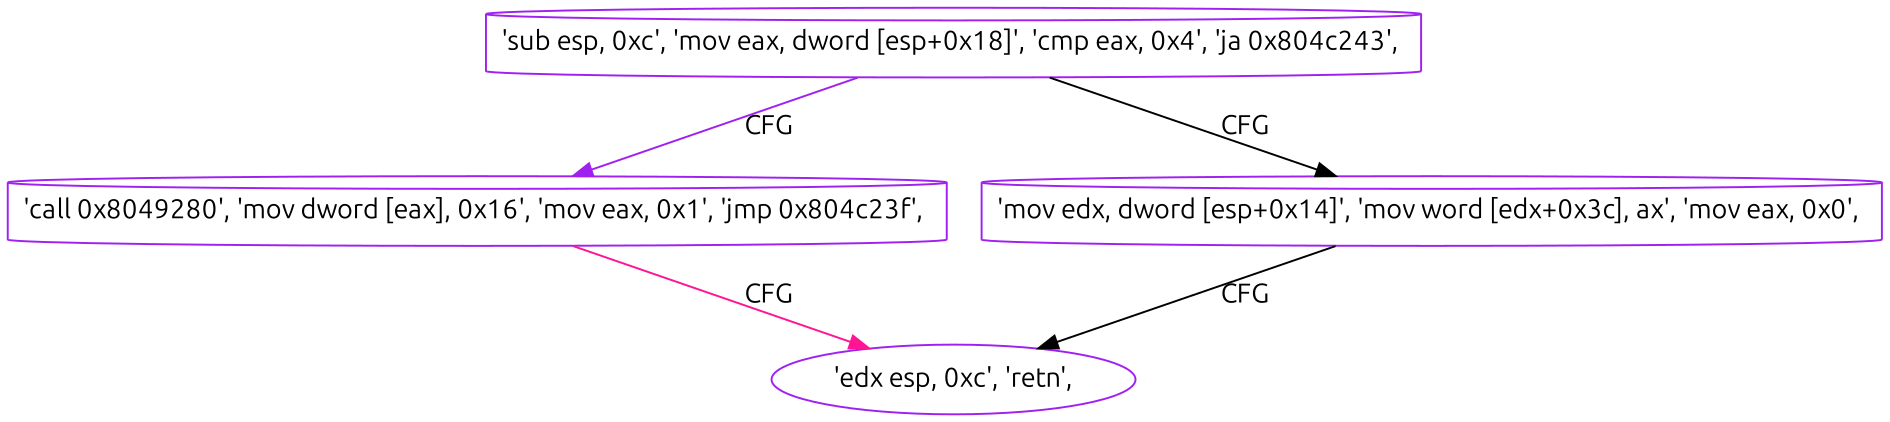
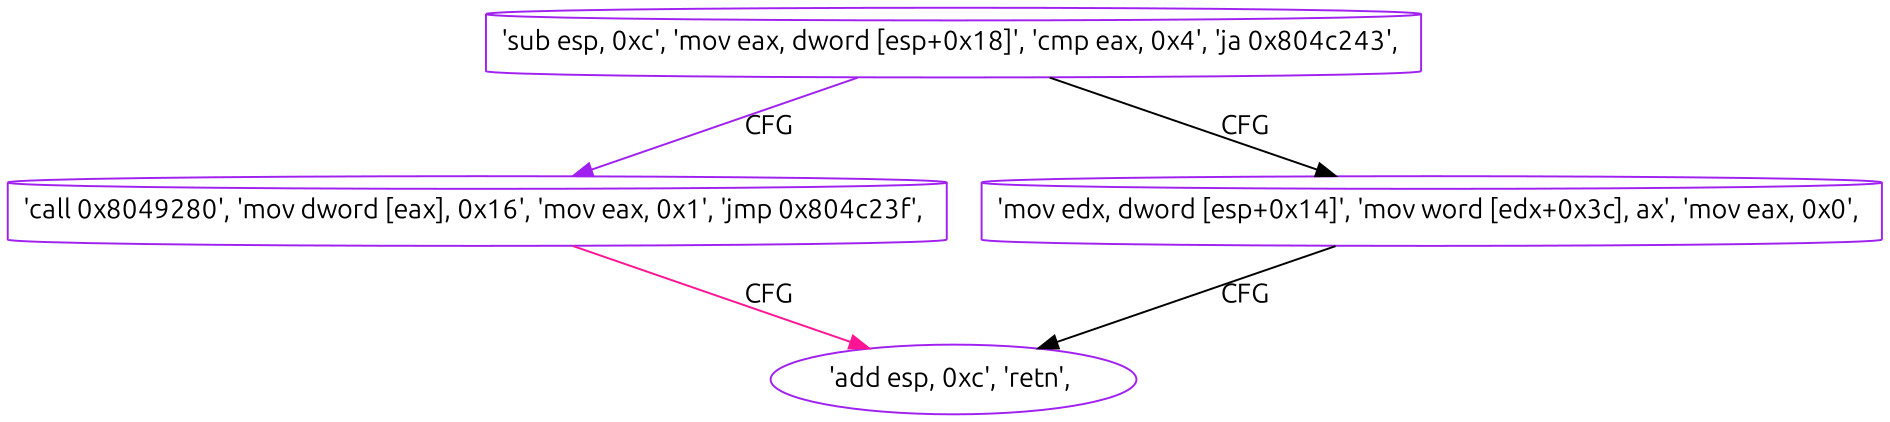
node "'edx esp, 0xc', 'retn',": label "'edx esp, 0xc', 'retn'," -> "'add esp, 0xc', 'retn',"
